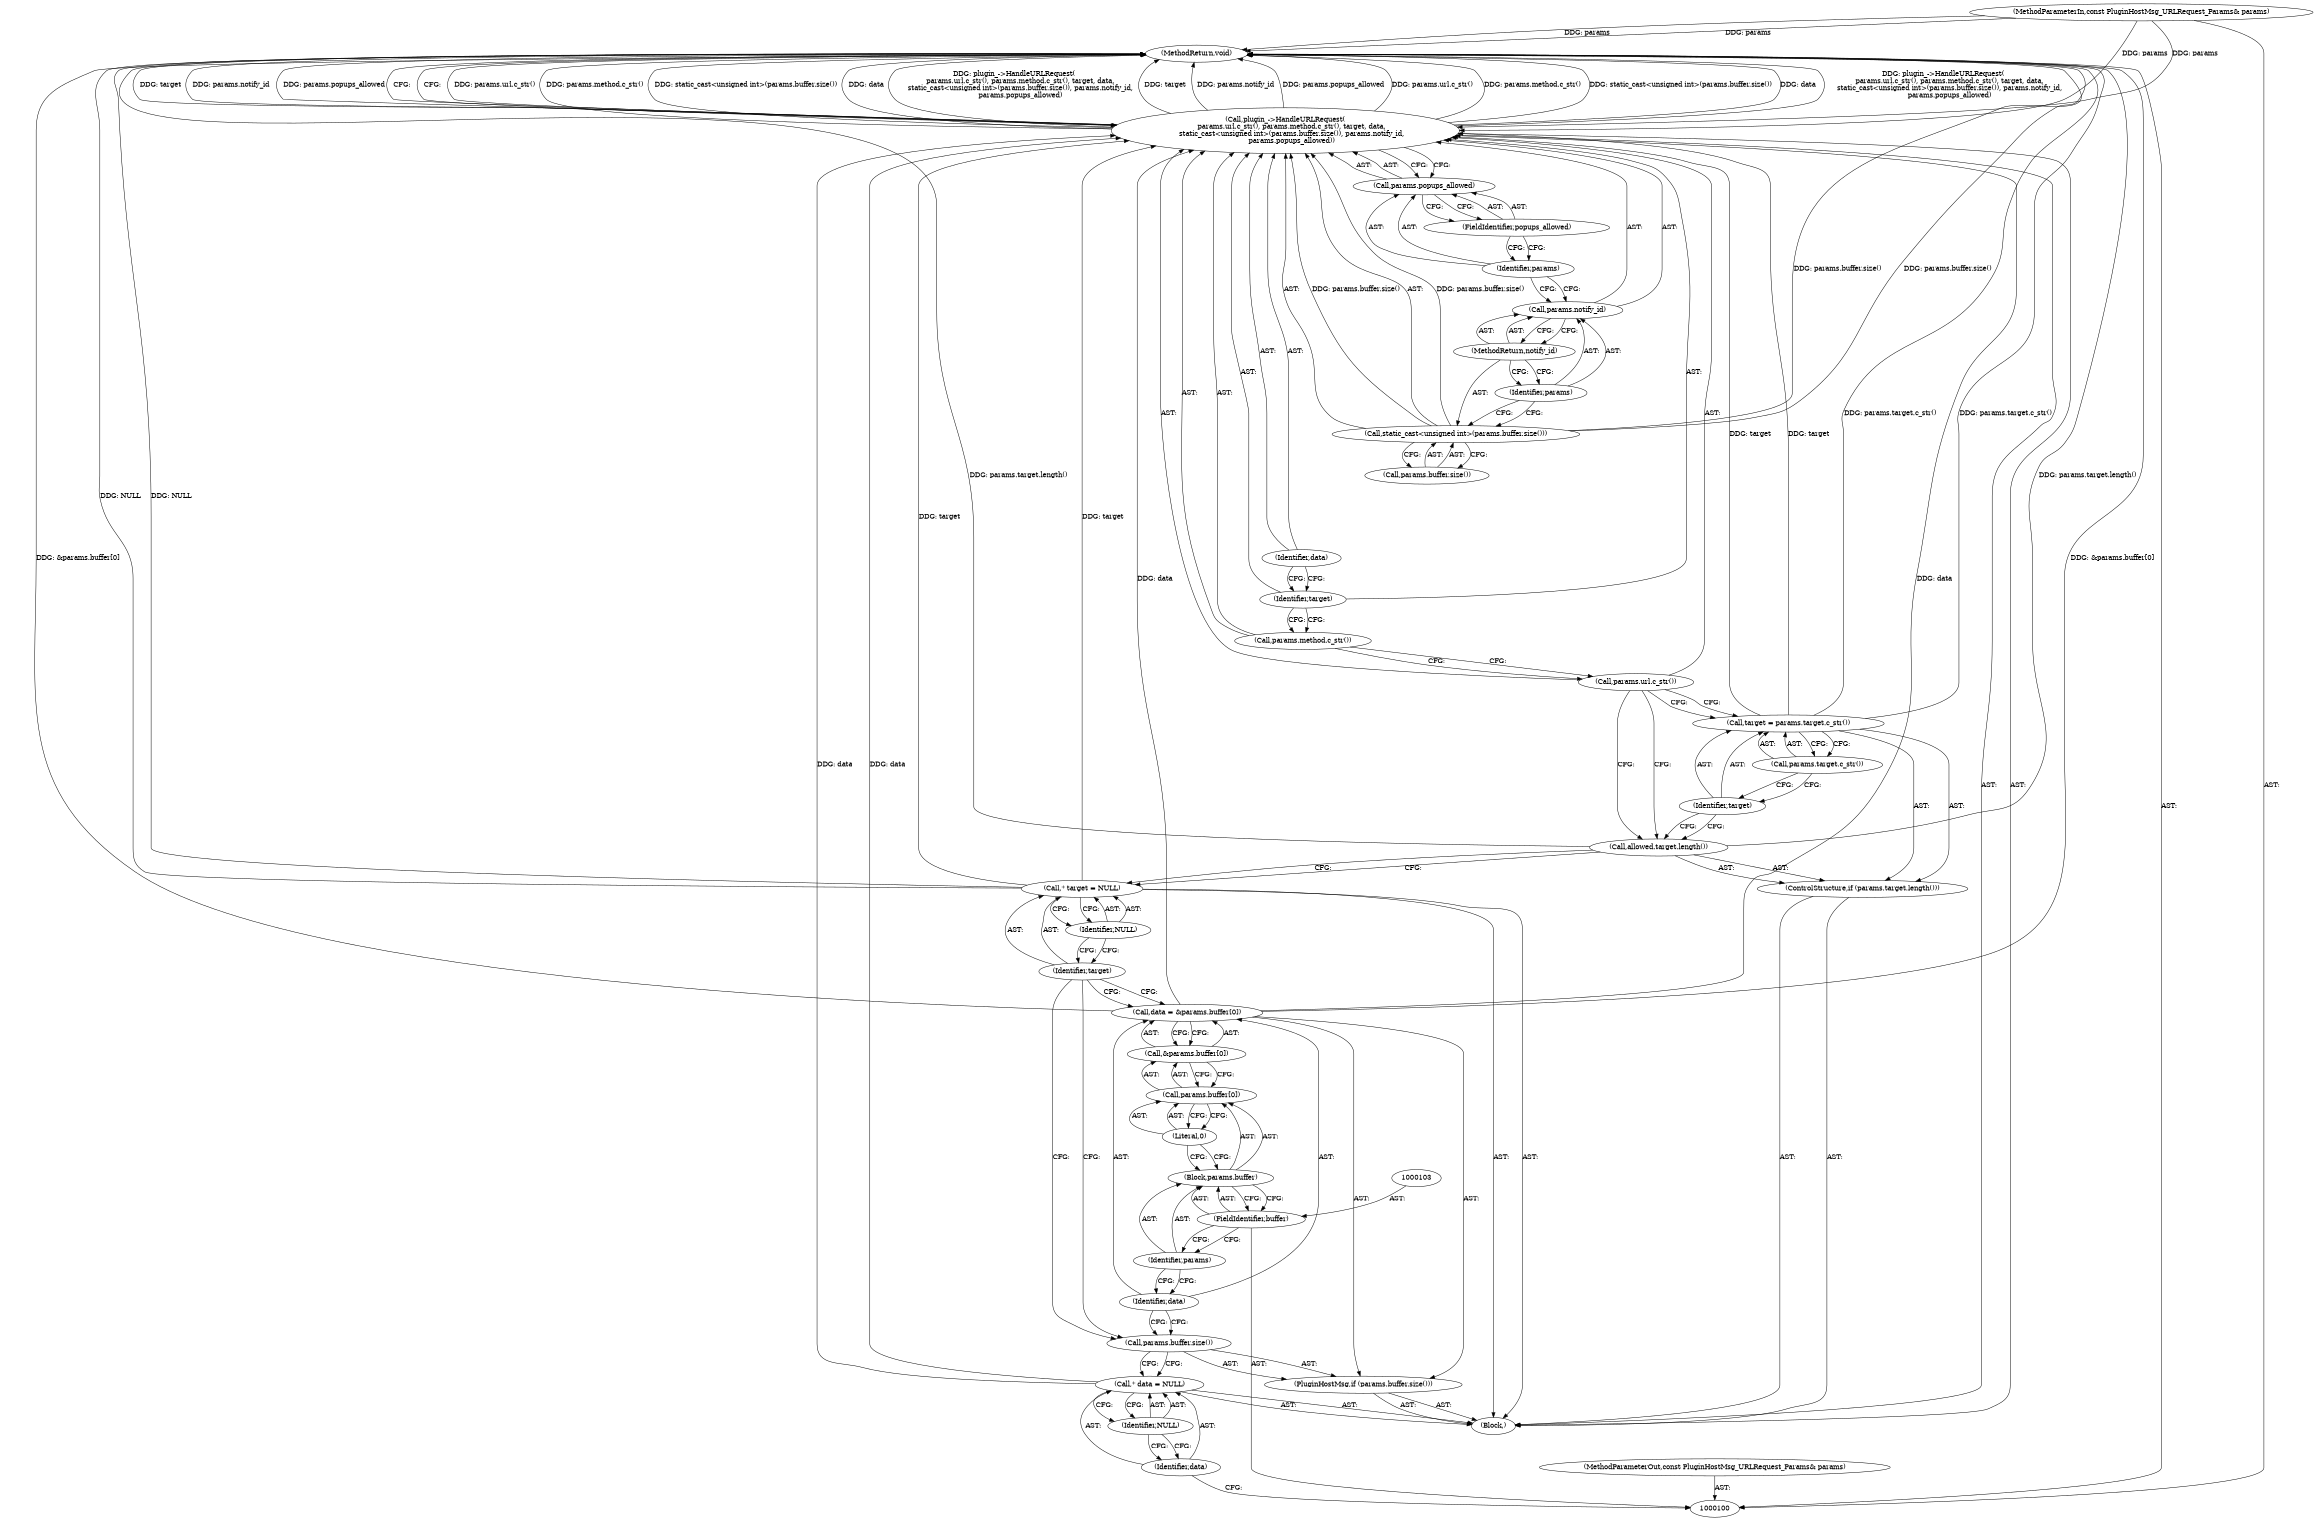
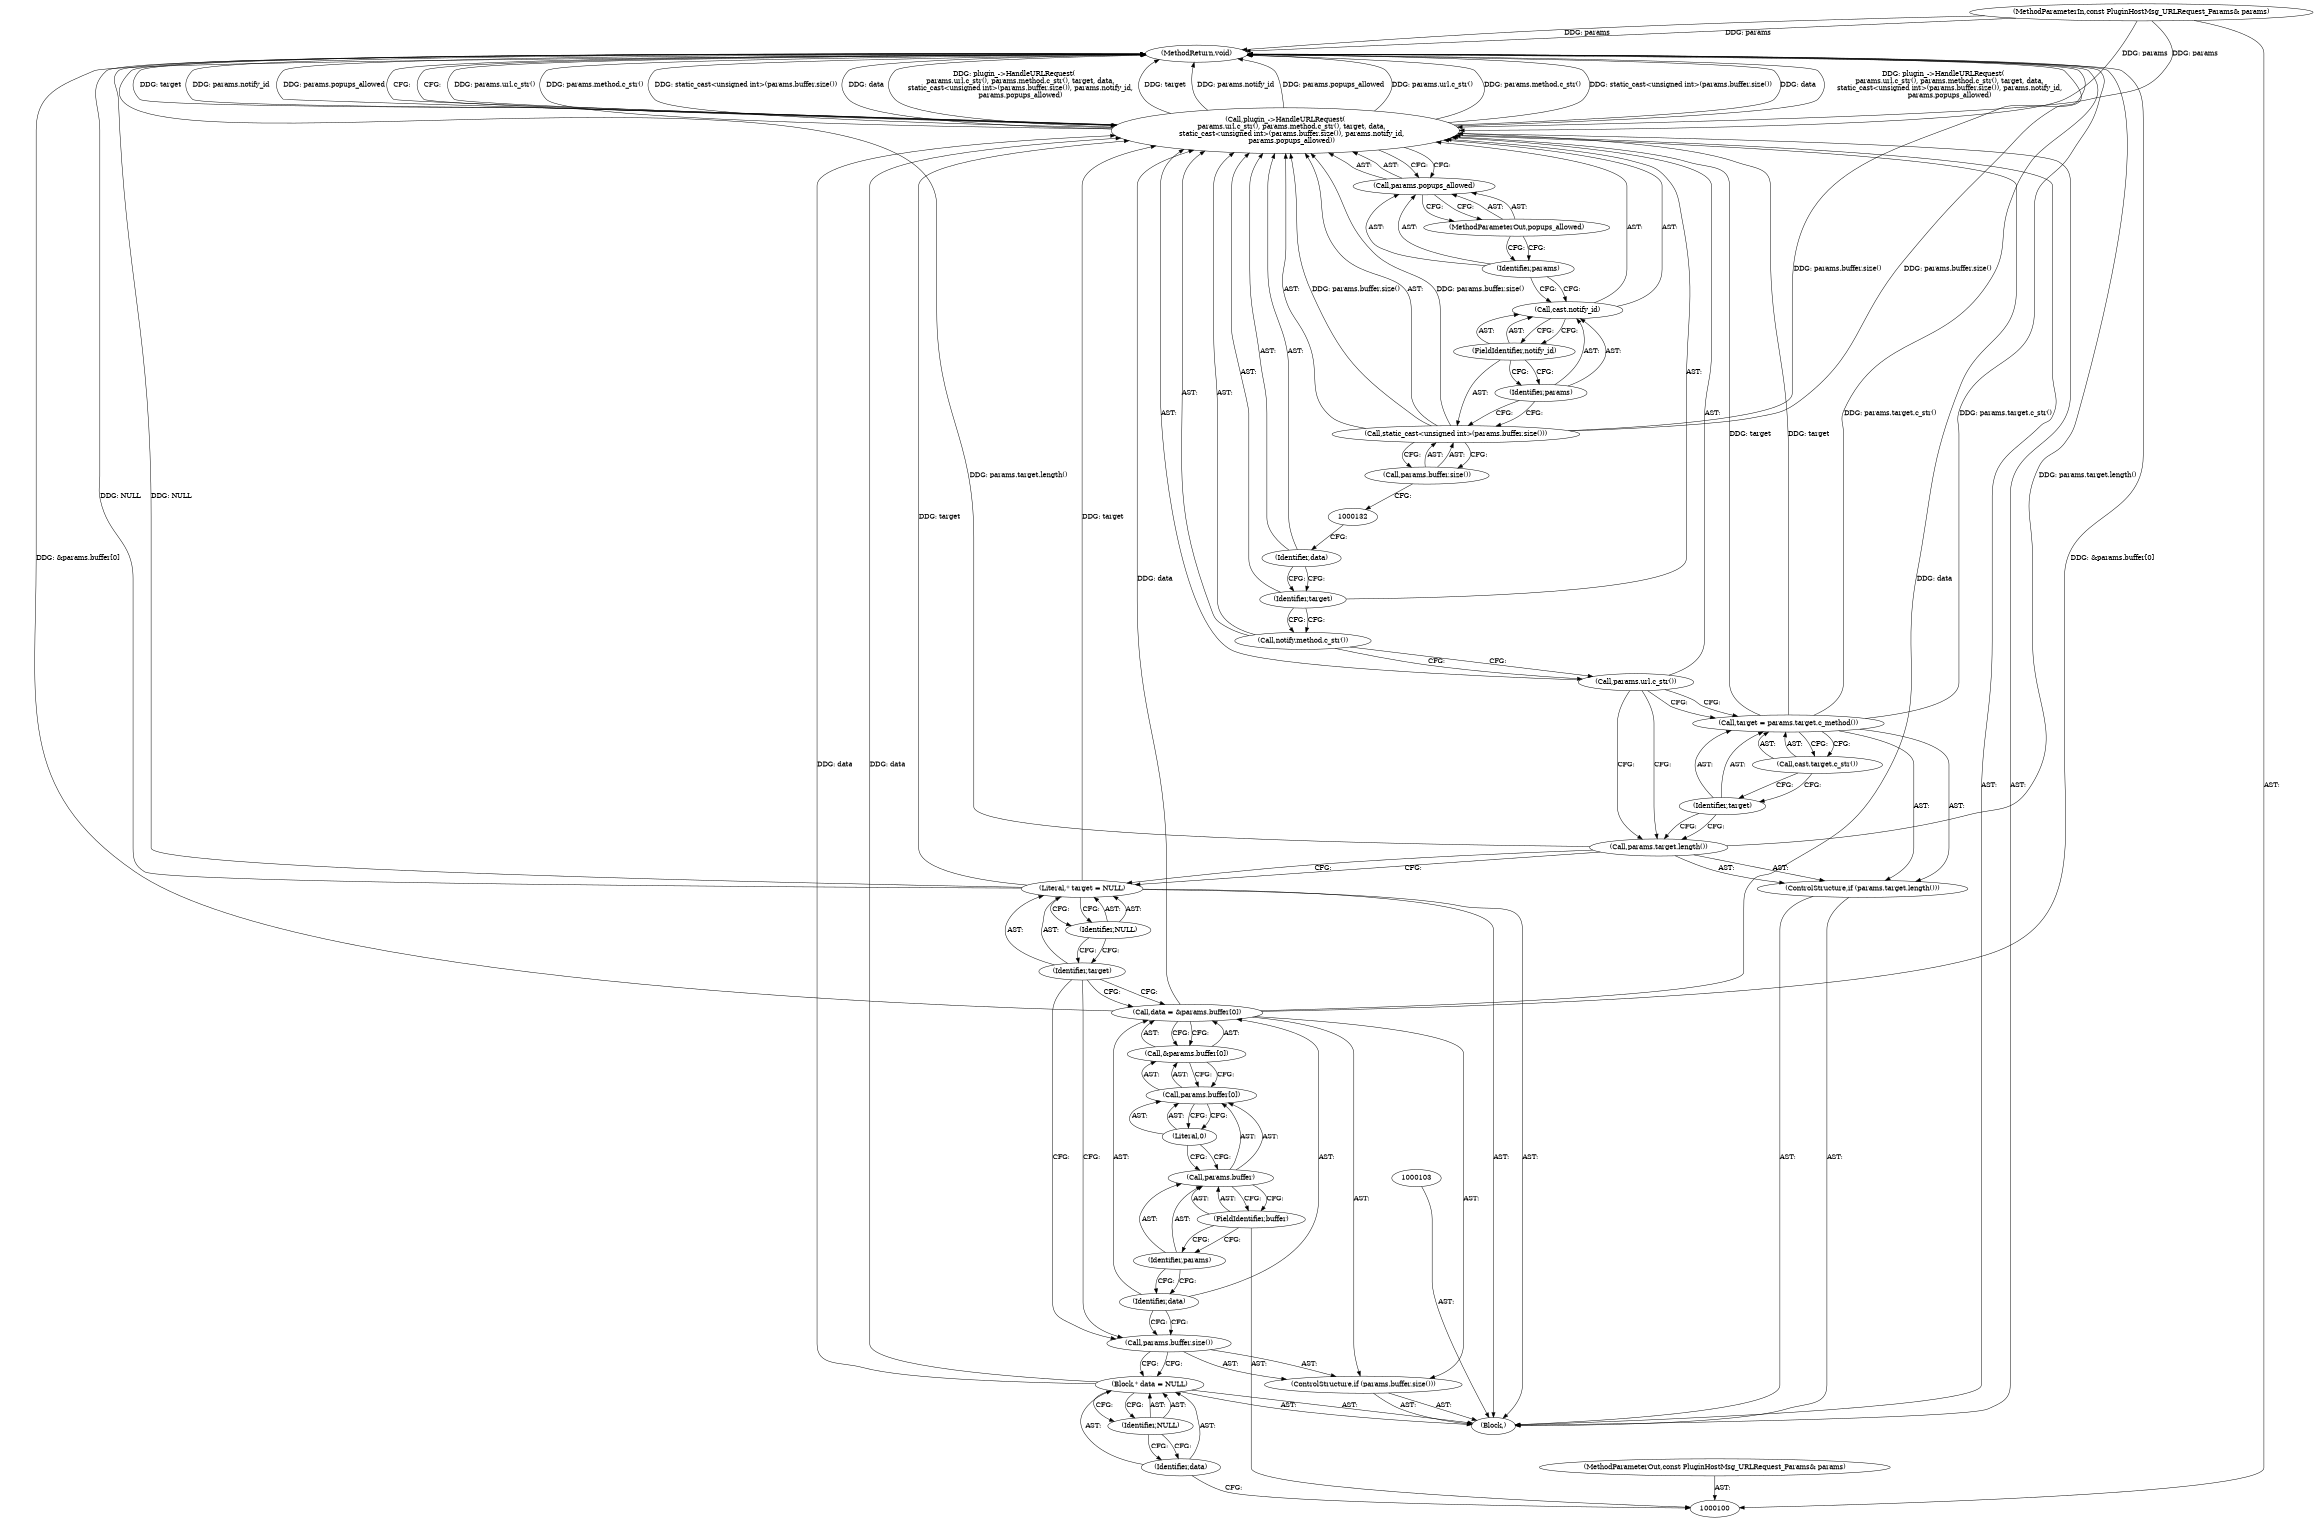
node "(FieldIdentifier,popups_allowed)": label "(FieldIdentifier,popups_allowed)" -> "(MethodParameterOut,popups_allowed)"
node "(Call,params.notify_id)": label "(Call,params.notify_id)" -> "(Call,cast.notify_id)"
node "(MethodReturn,notify_id)": label "(MethodReturn,notify_id)" -> "(FieldIdentifier,notify_id)"
node "1000132": added
edge "(MethodReturn,void)" -> "1000100": removed, label "AST:"
node "(Call,params.method.c_str())": label "(Call,params.method.c_str())" -> "(Call,notify.method.c_str())"
node "(Call,target = params.target.c_str())": label "(Call,target = params.target.c_str())" -> "(Call,target = params.target.c_method())"
node "(Call,params.target.c_str())": label "(Call,params.target.c_str())" -> "(Call,cast.target.c_str())"
node "(Call,allowed.target.length())": label "(Call,allowed.target.length())" -> "(Call,params.target.length())"
node "(Call,* target = NULL)": label "(Call,* target = NULL)" -> "(Literal,* target = NULL)"
node "(Block,params.buffer)": label "(Block,params.buffer)" -> "(Call,params.buffer)"
edge "1000103" -> "(FieldIdentifier,buffer)": now "1000103" -> "(Block,)"
node "(Call,* data = NULL)": label "(Call,* data = NULL)" -> "(Block,* data = NULL)"
node "(PluginHostMsg,if (params.buffer.size()))": label "(PluginHostMsg,if (params.buffer.size()))" -> "(ControlStructure,if (params.buffer.size()))"
